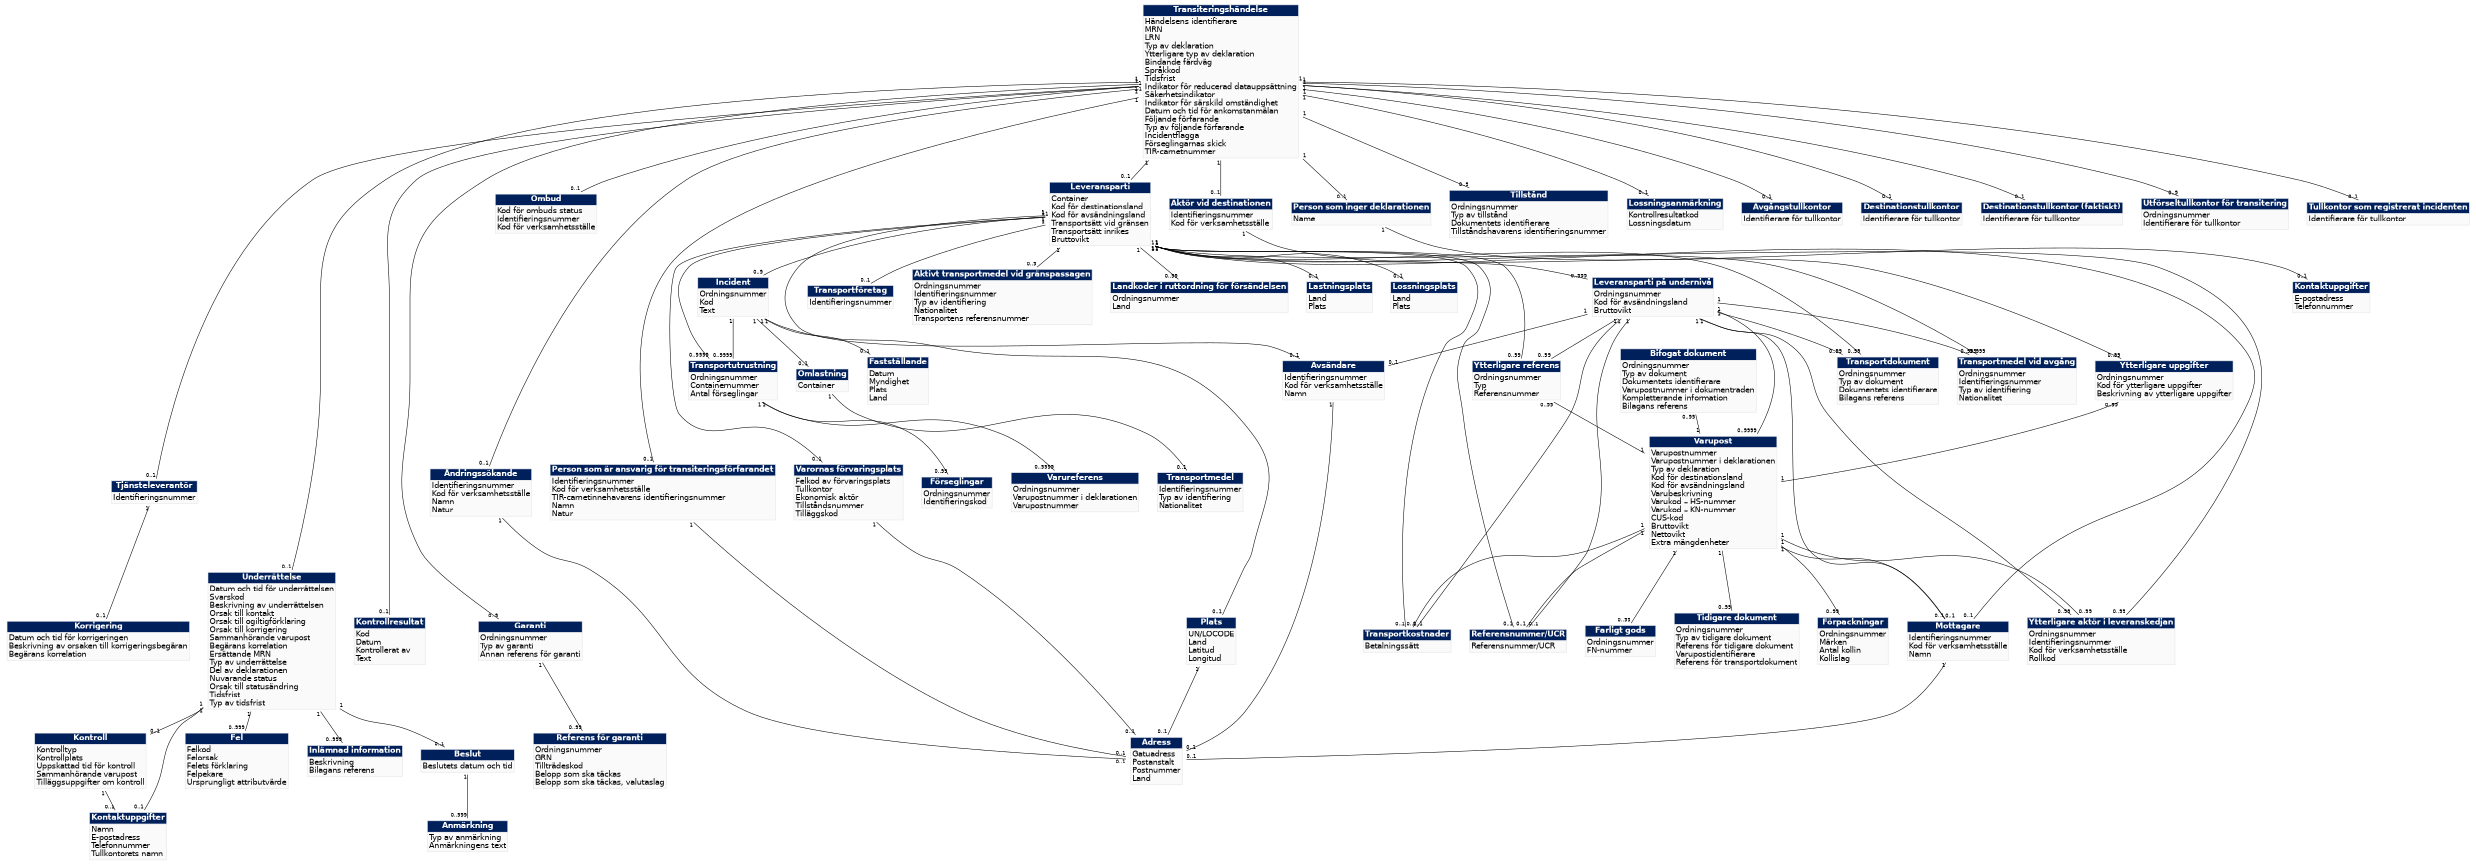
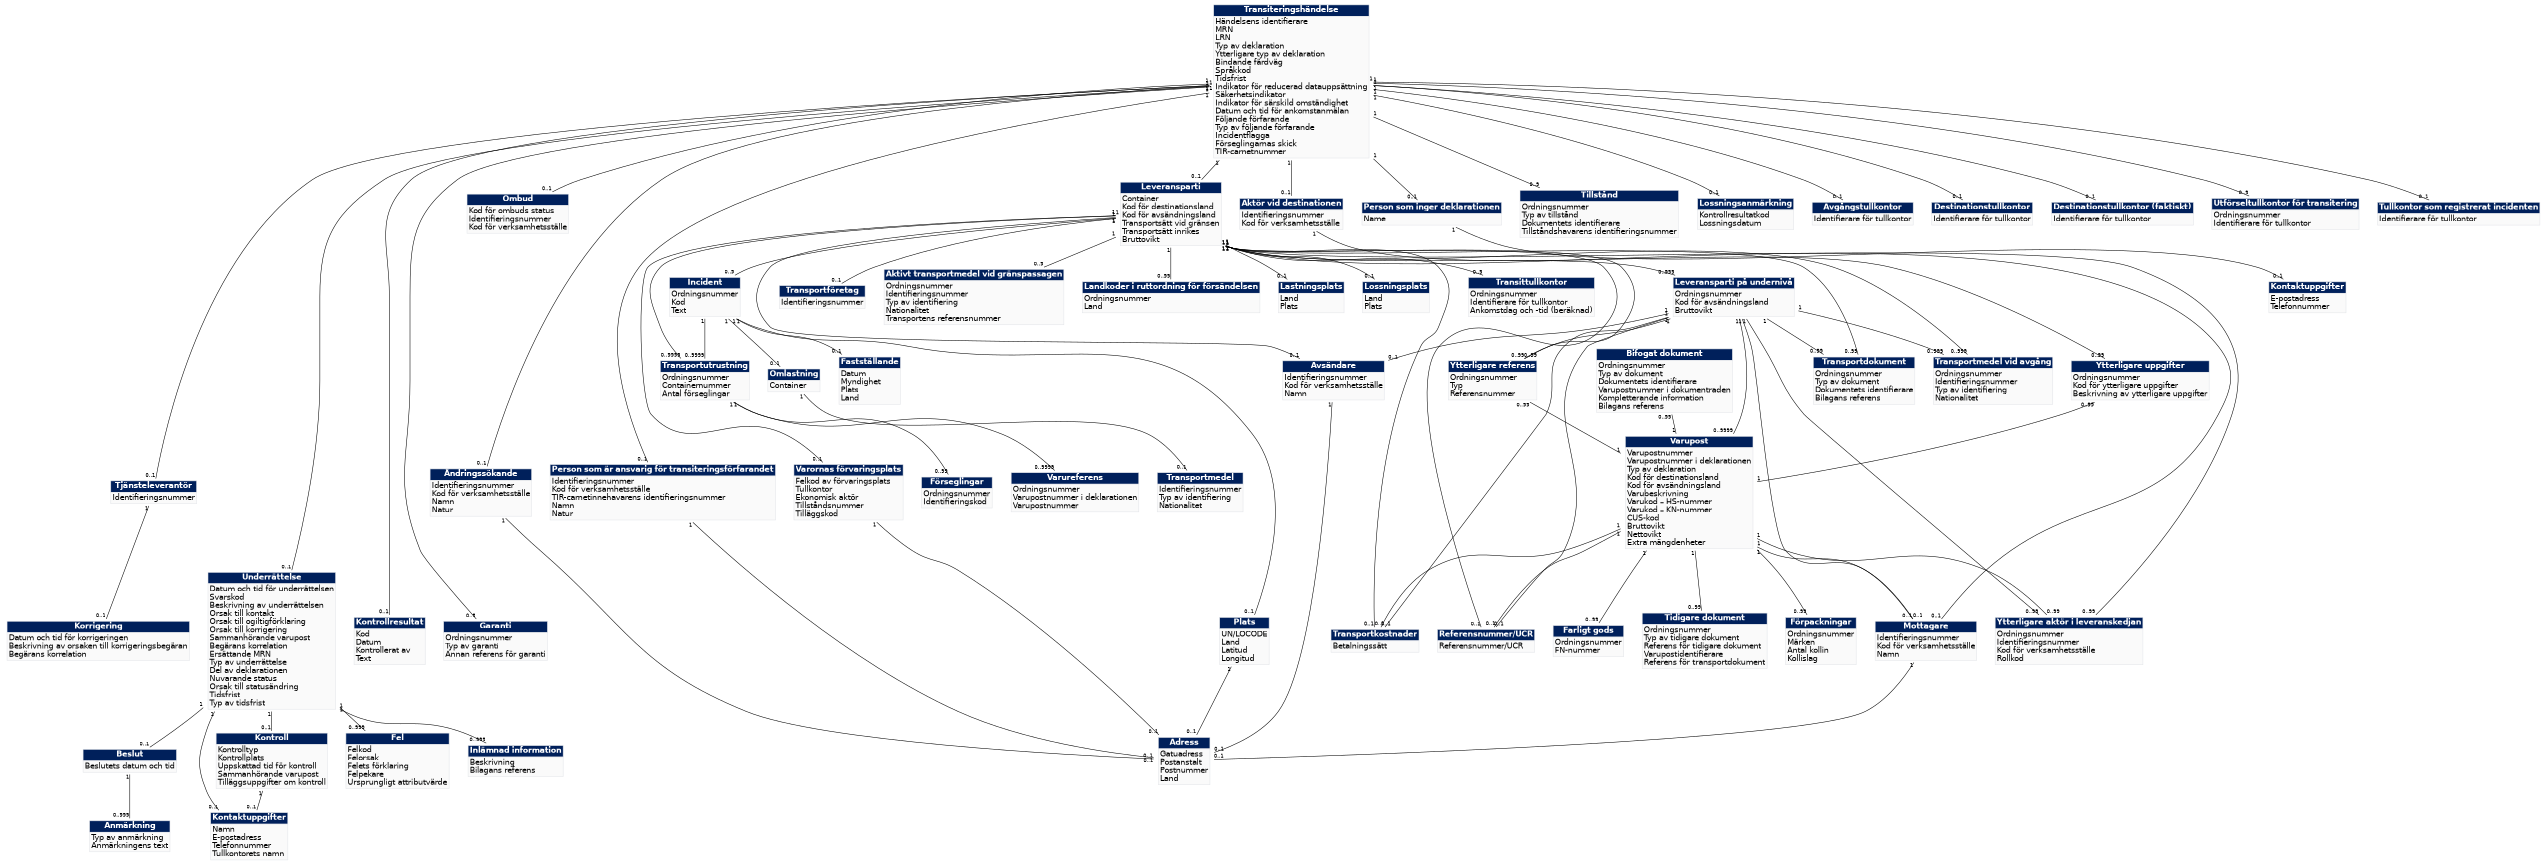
node "Transittullkontor": added
node "Referens för garanti": removed
